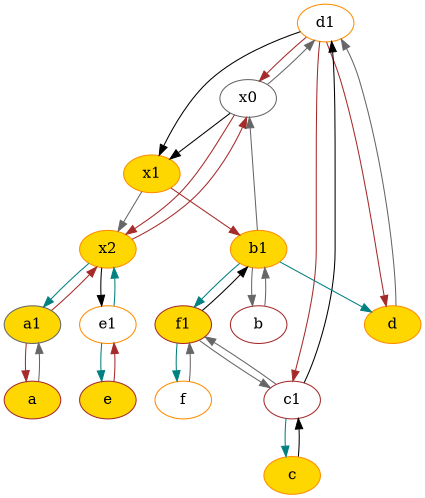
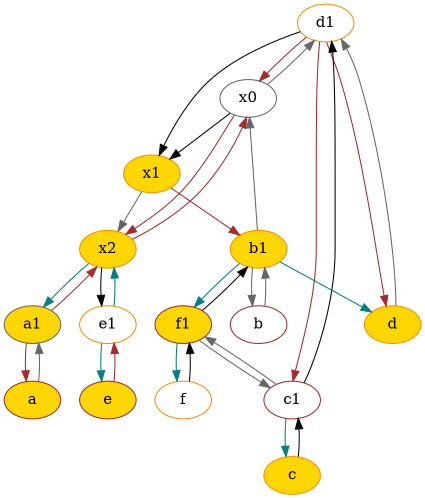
edge "f" -> "f1": color gray40 -> black
